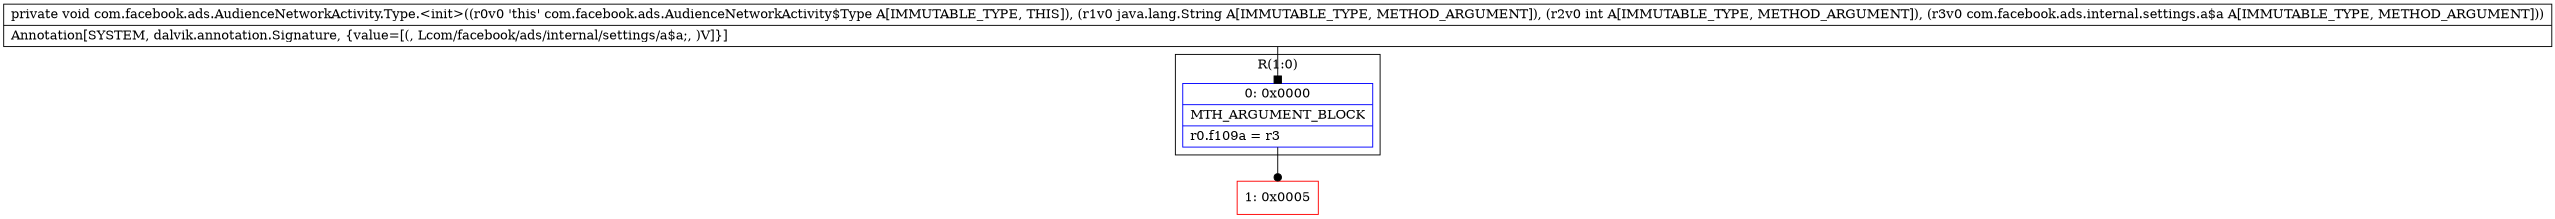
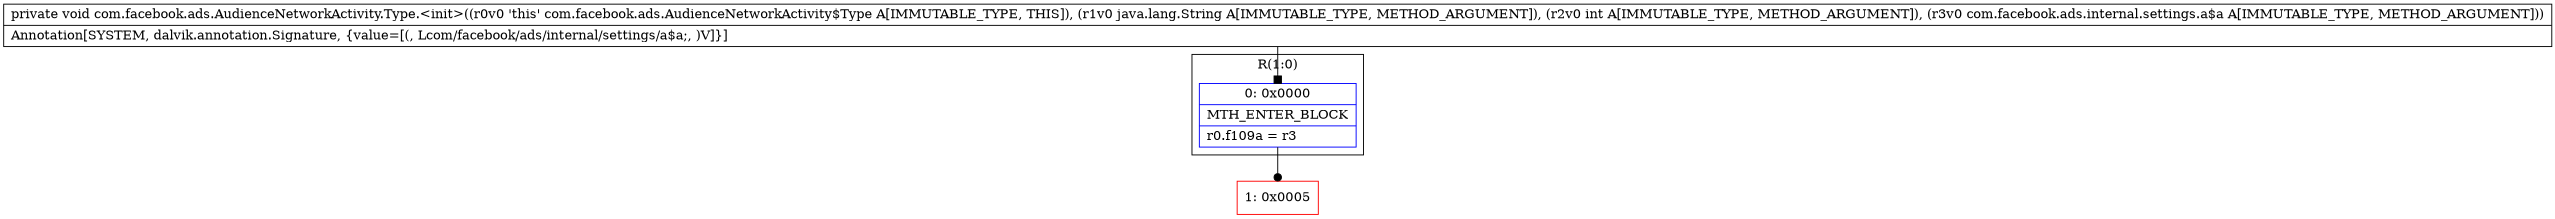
node "0: 0x0000": text "MTH_ARGUMENT_BLOCK" -> "MTH_ENTER_BLOCK"
